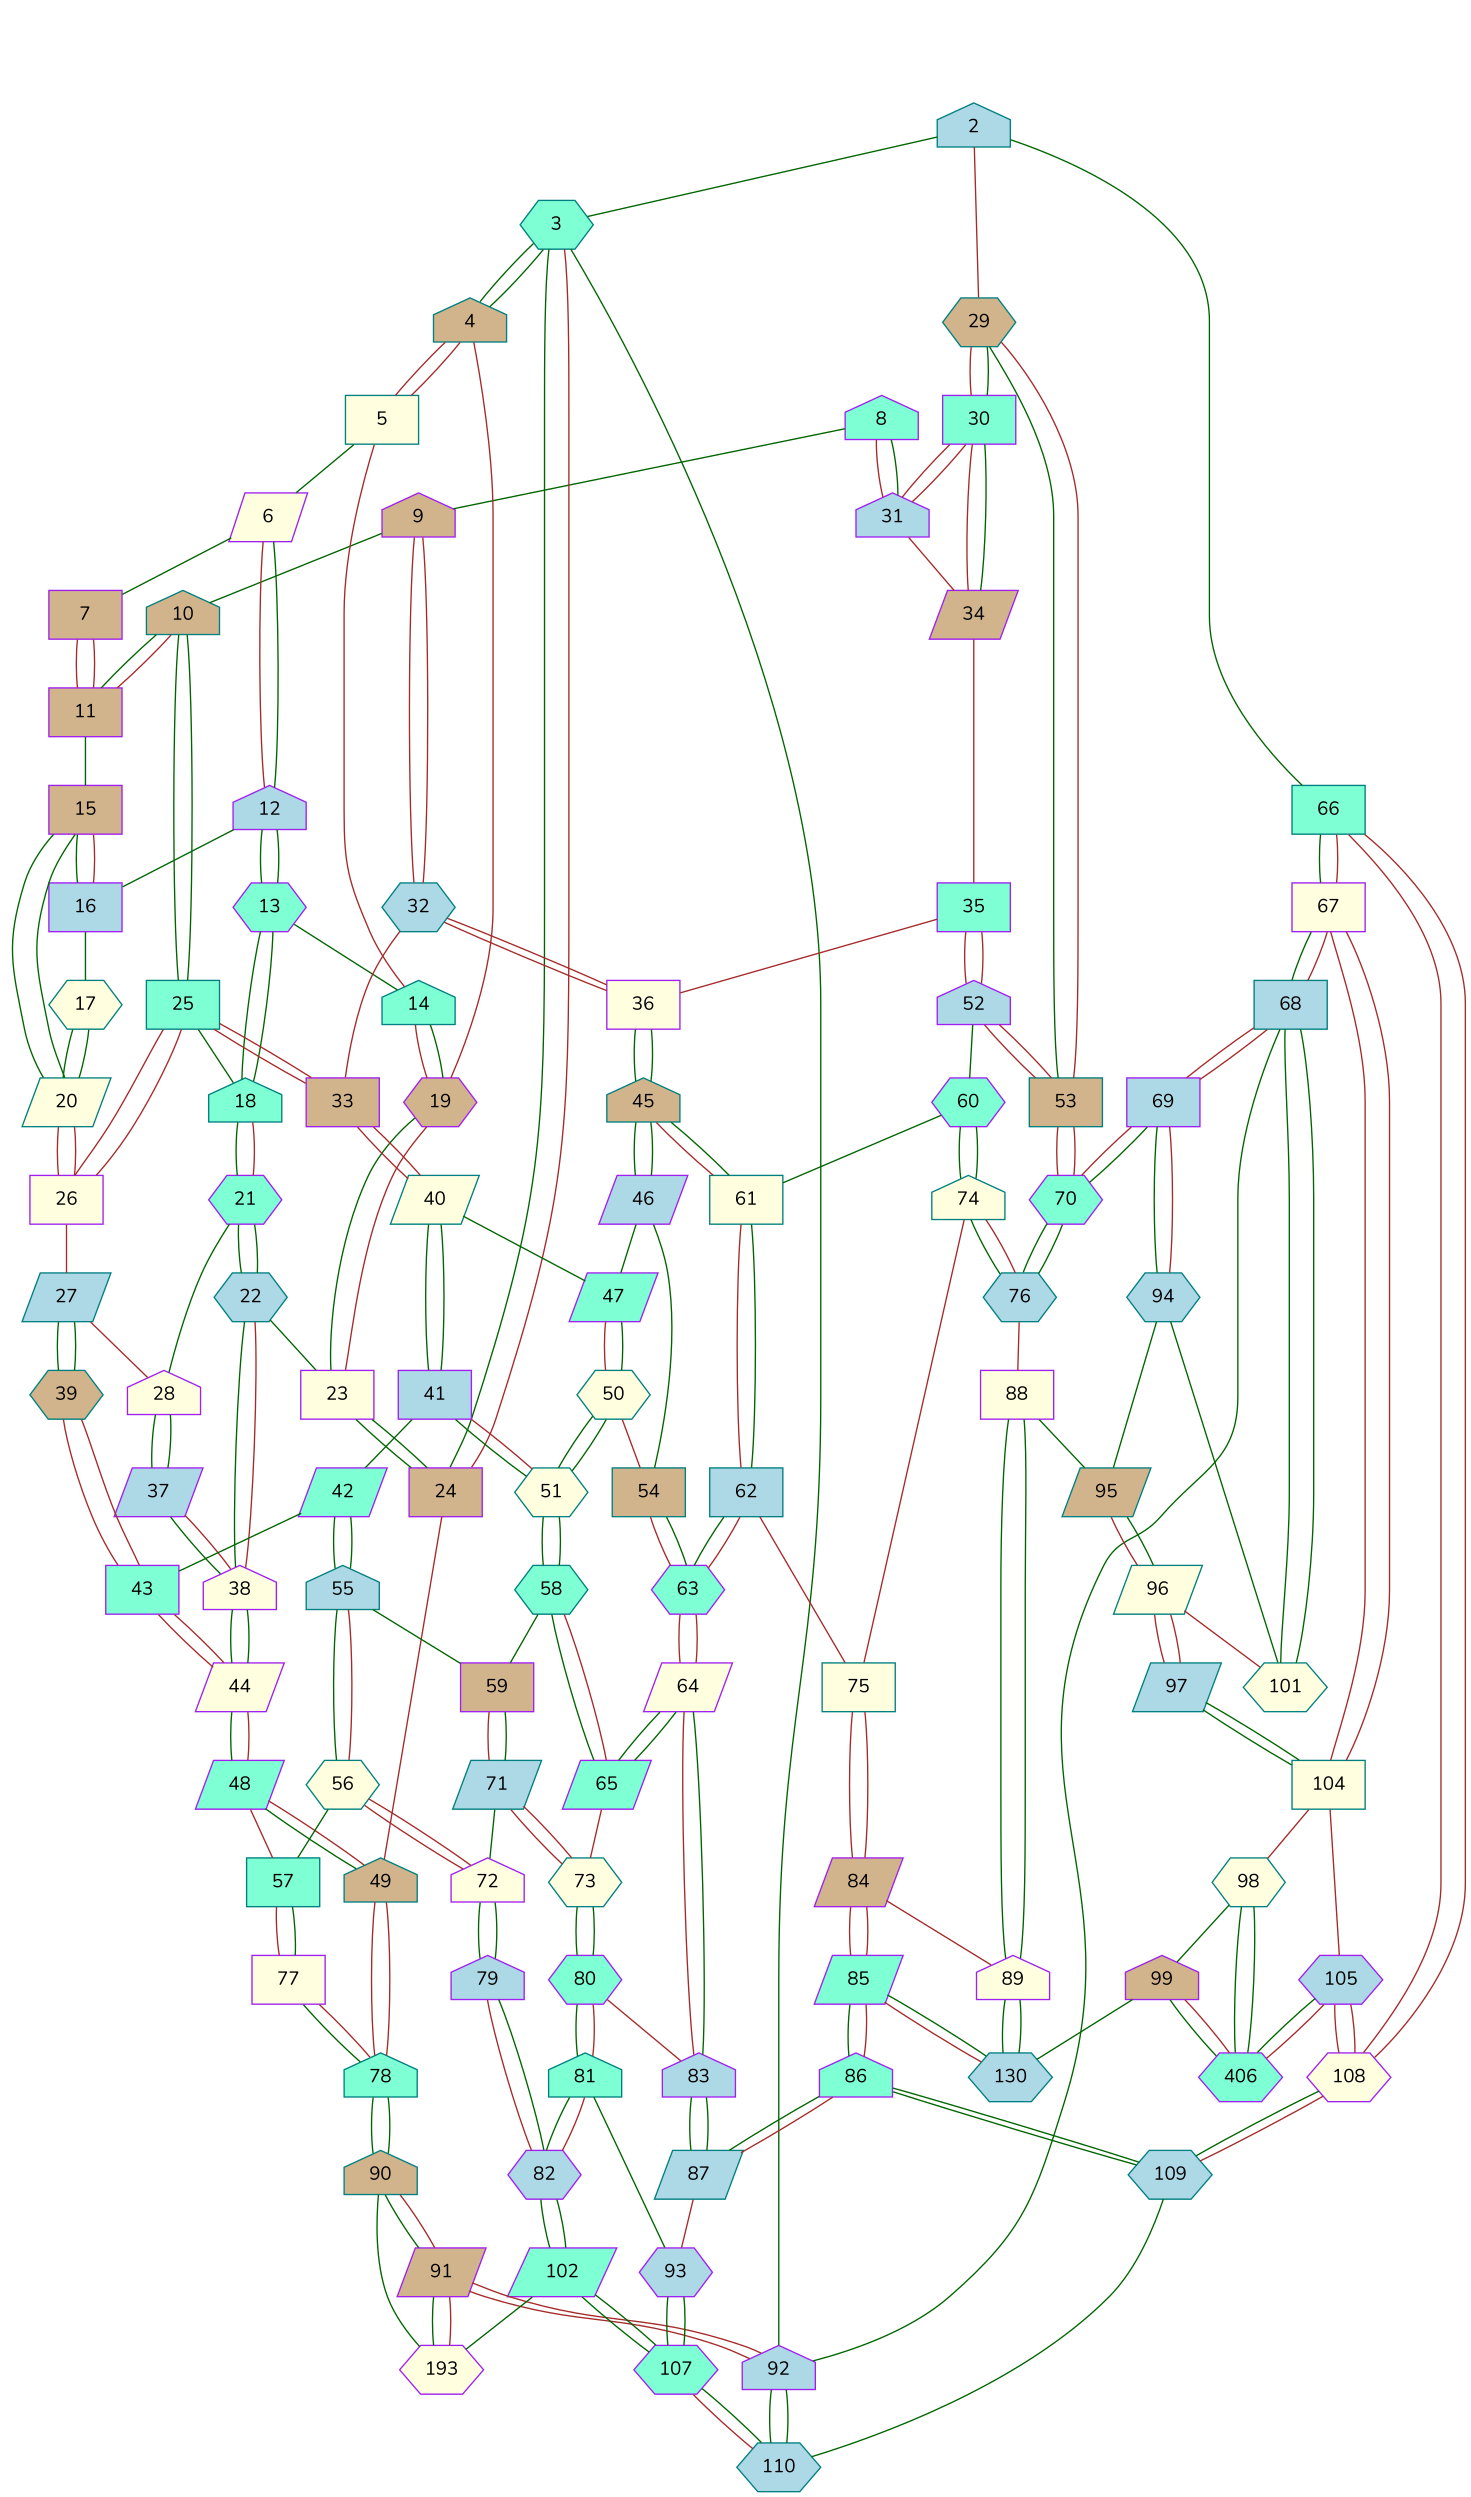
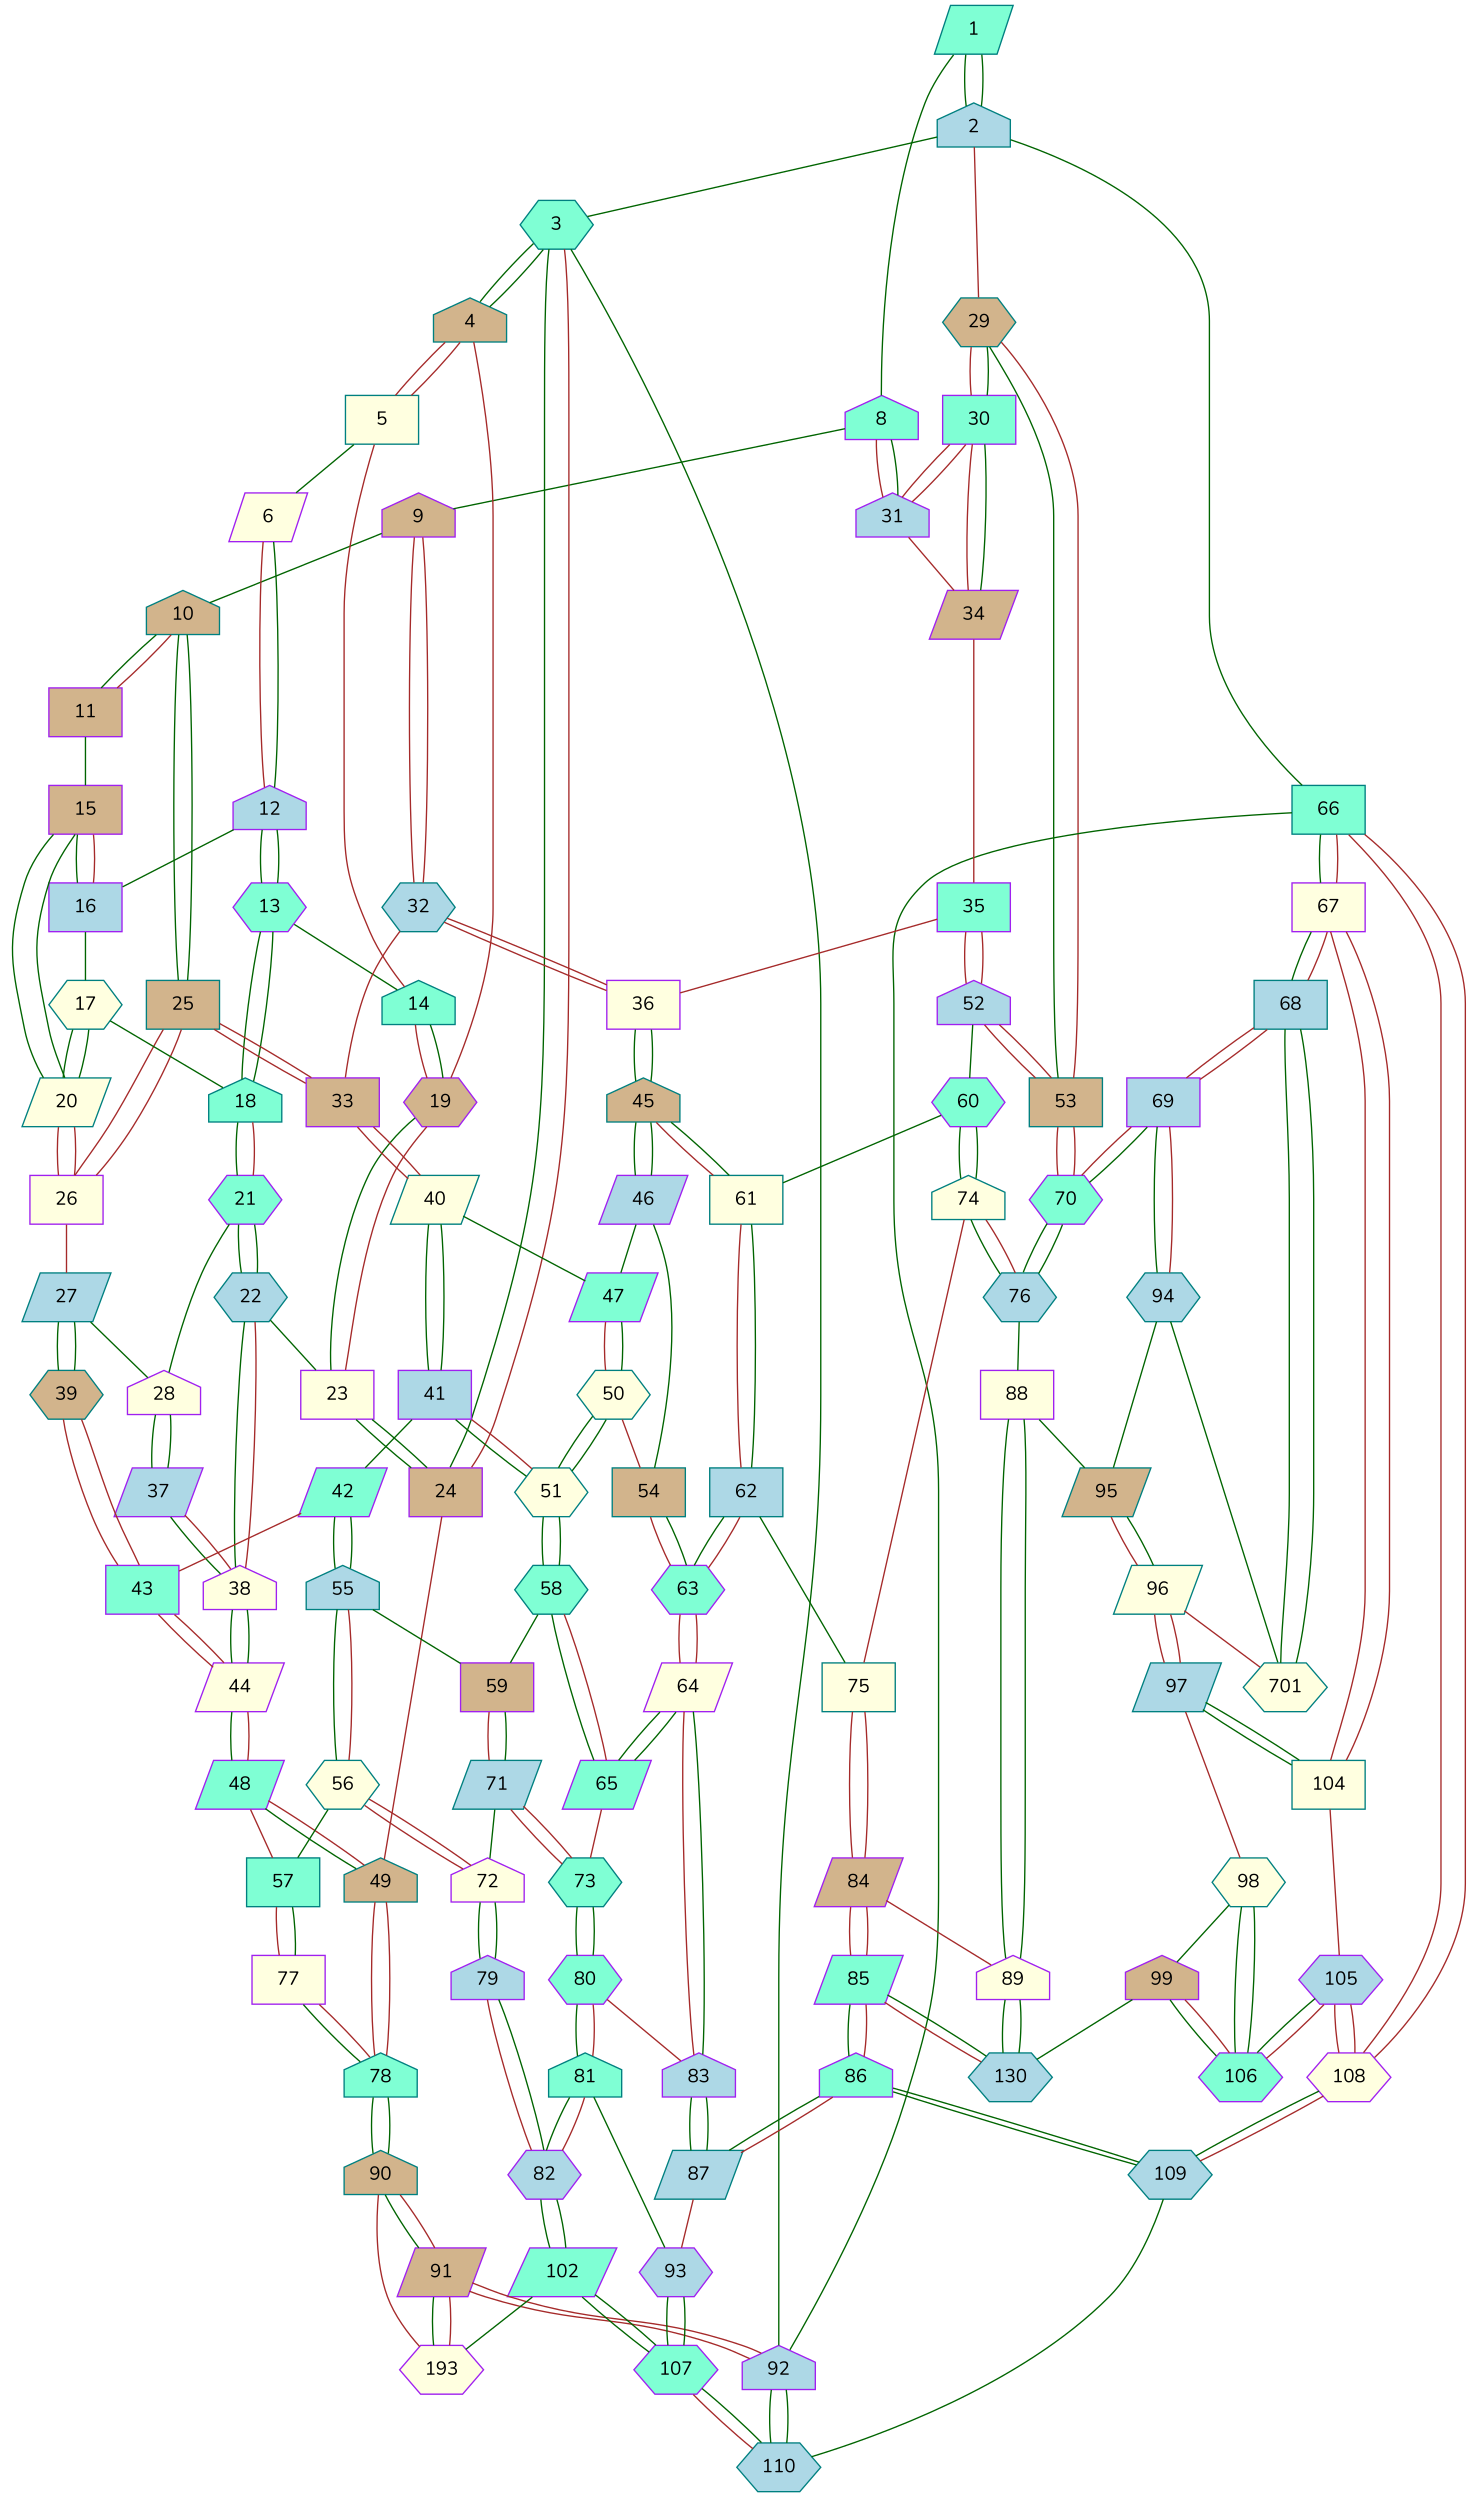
node "1": added
node "7": removed
node "25": fillcolor aquamarine -> tan
edge "25" -- "18": now "17" -- "18"
edge "76" -- "88": color brown -> darkgreen
edge "27" -- "28": color brown -> darkgreen
edge "42" -- "43": color darkgreen -> brown
edge "62" -- "75": color brown -> darkgreen
node "101": label "101" -> "701"
edge "68" -- "92": now "66" -- "92"
edge "104" -- "98": now "97" -- "98"
node "73": fillcolor lightyellow -> aquamarine
node "406": label "406" -> "106"
edge "90" -- "193": color darkgreen -> brown
